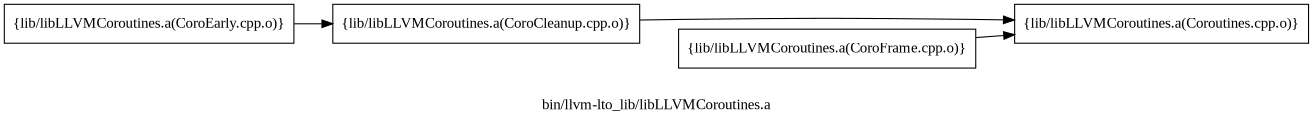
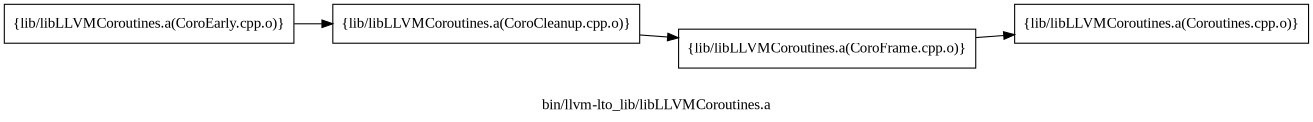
edge "{lib/libLLVMCoroutines.a(CoroCleanup.cpp.o)}" -> "{lib/libLLVMCoroutines.a(Coroutines.cpp.o)}": now "{lib/libLLVMCoroutines.a(CoroCleanup.cpp.o)}" -> "{lib/libLLVMCoroutines.a(CoroFrame.cpp.o)}"
